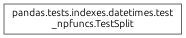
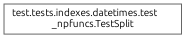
node "pandas.tests.indexes.datetimes.test _npfuncs.TestSplit": label "pandas.tests.indexes.datetimes.test _npfuncs.TestSplit" -> "test.tests.indexes.datetimes.test _npfuncs.TestSplit"
